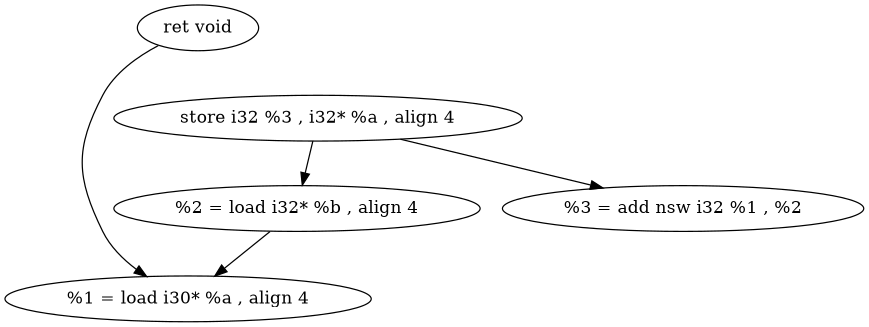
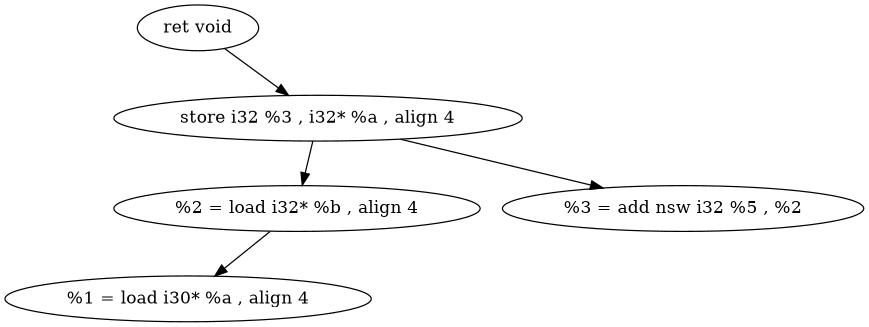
edge "ret void" -> "%1 = load i30* %a , align 4": now "ret void" -> "store i32 %3 , i32* %a , align 4"
node "%3 = add nsw i32 %1 , %2": label "%3 = add nsw i32 %1 , %2" -> "%3 = add nsw i32 %5 , %2"
